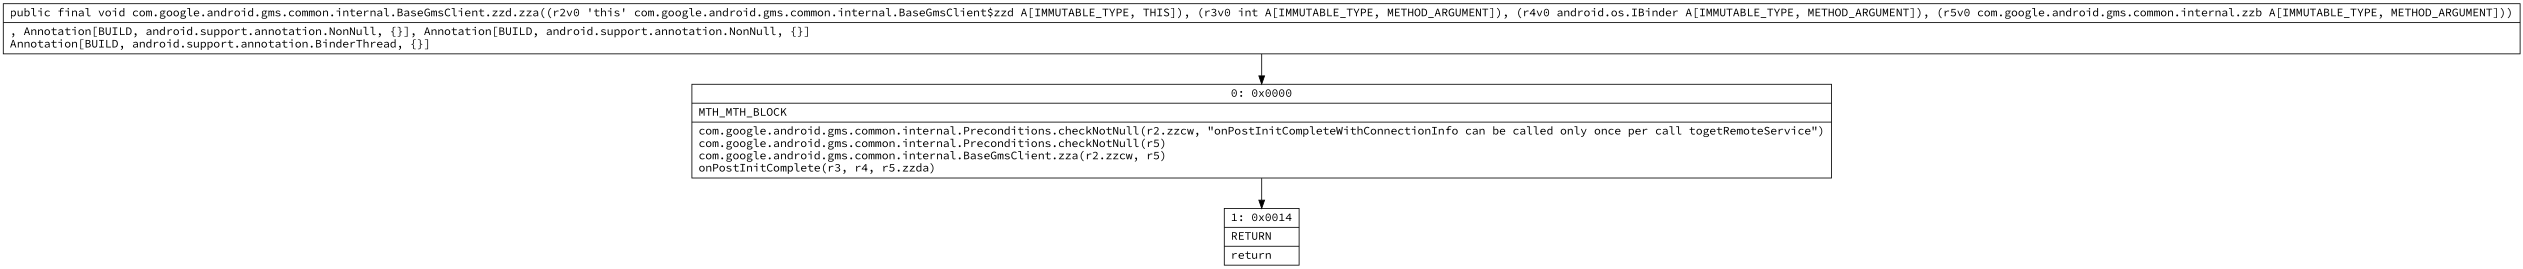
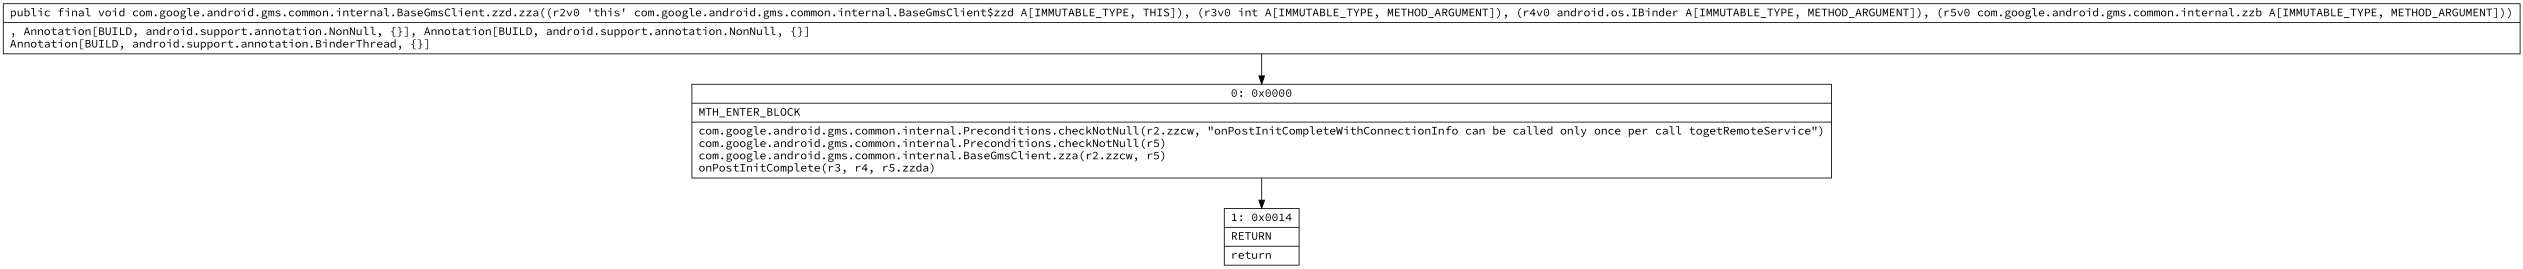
node "0: 0x0000": text "MTH_MTH_BLOCK" -> "MTH_ENTER_BLOCK"
